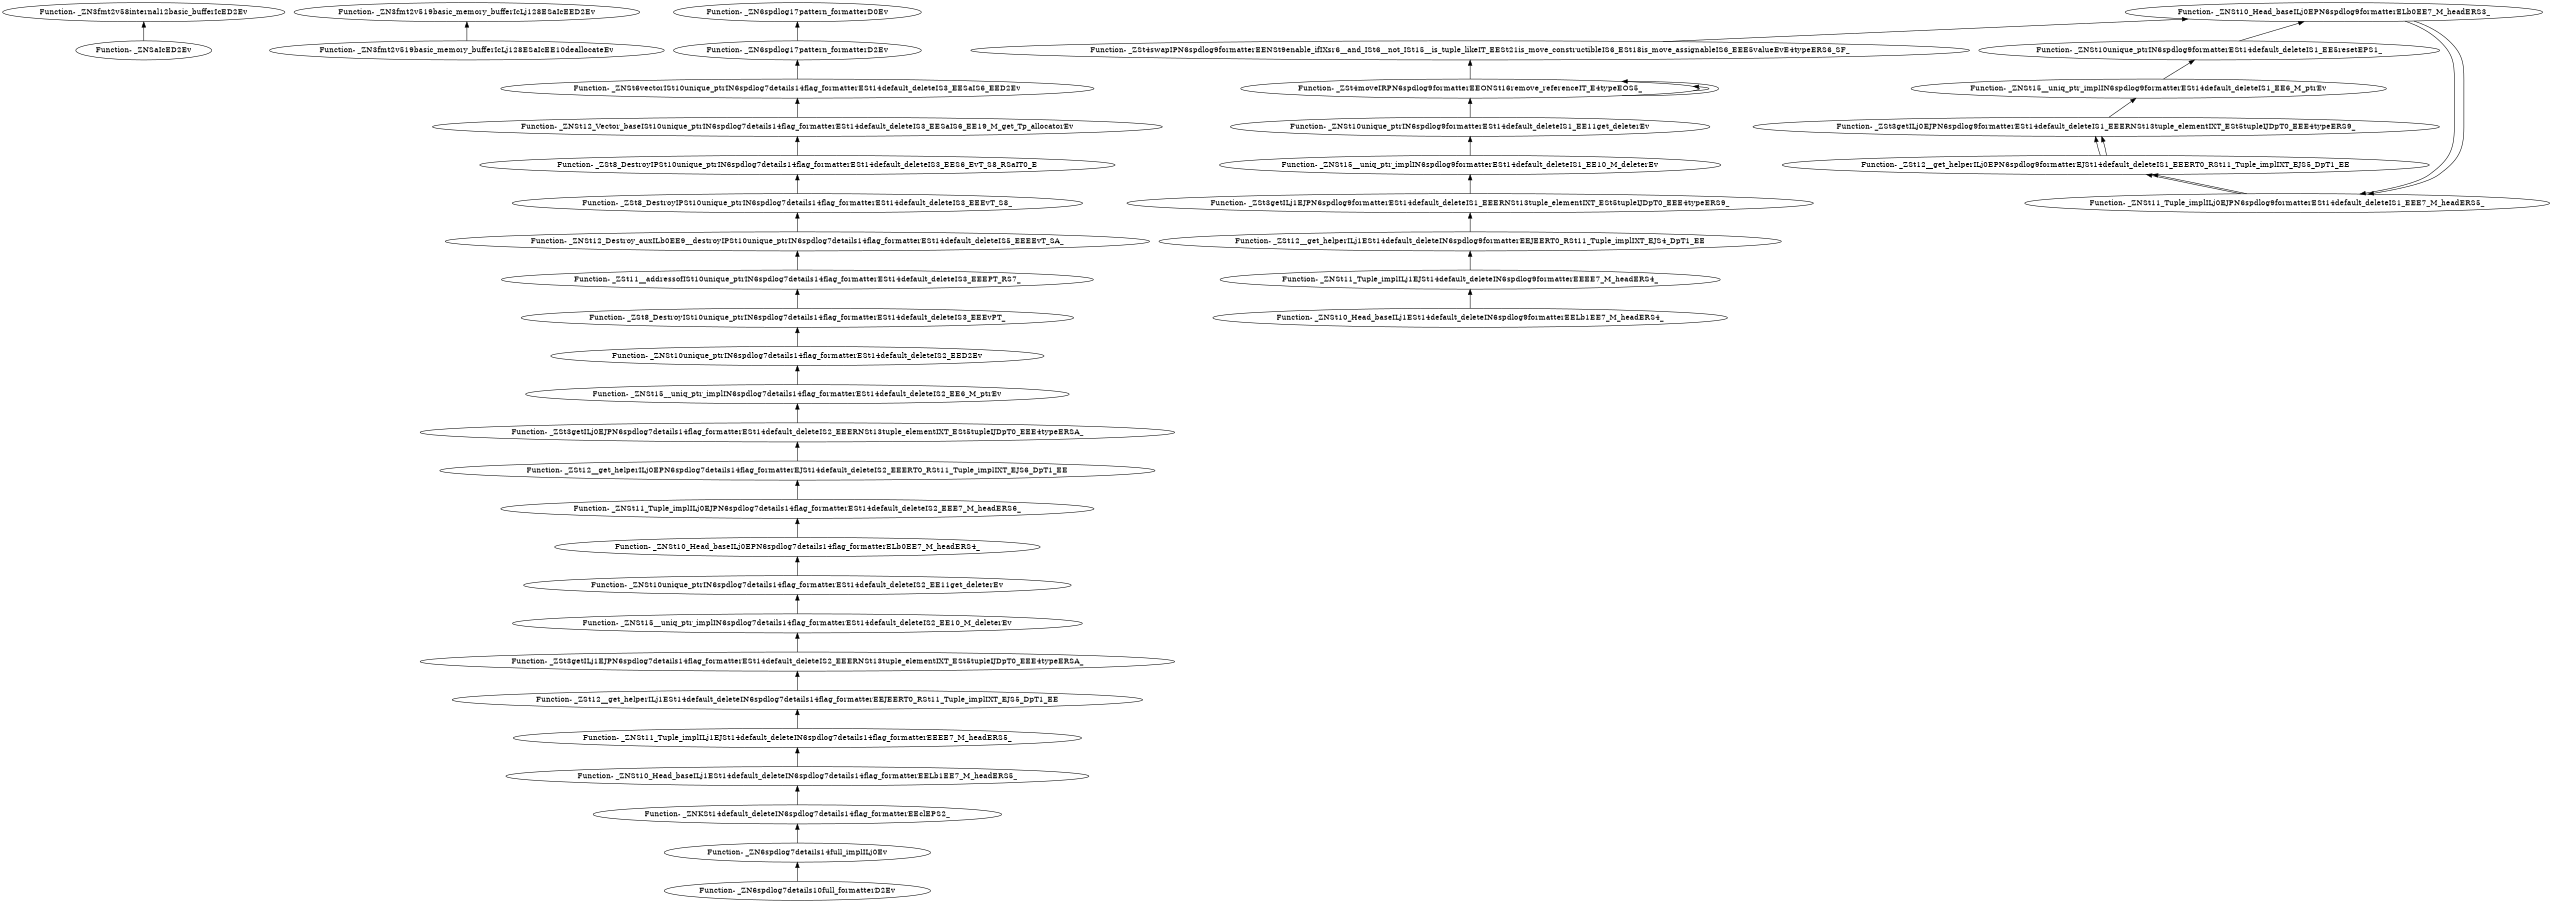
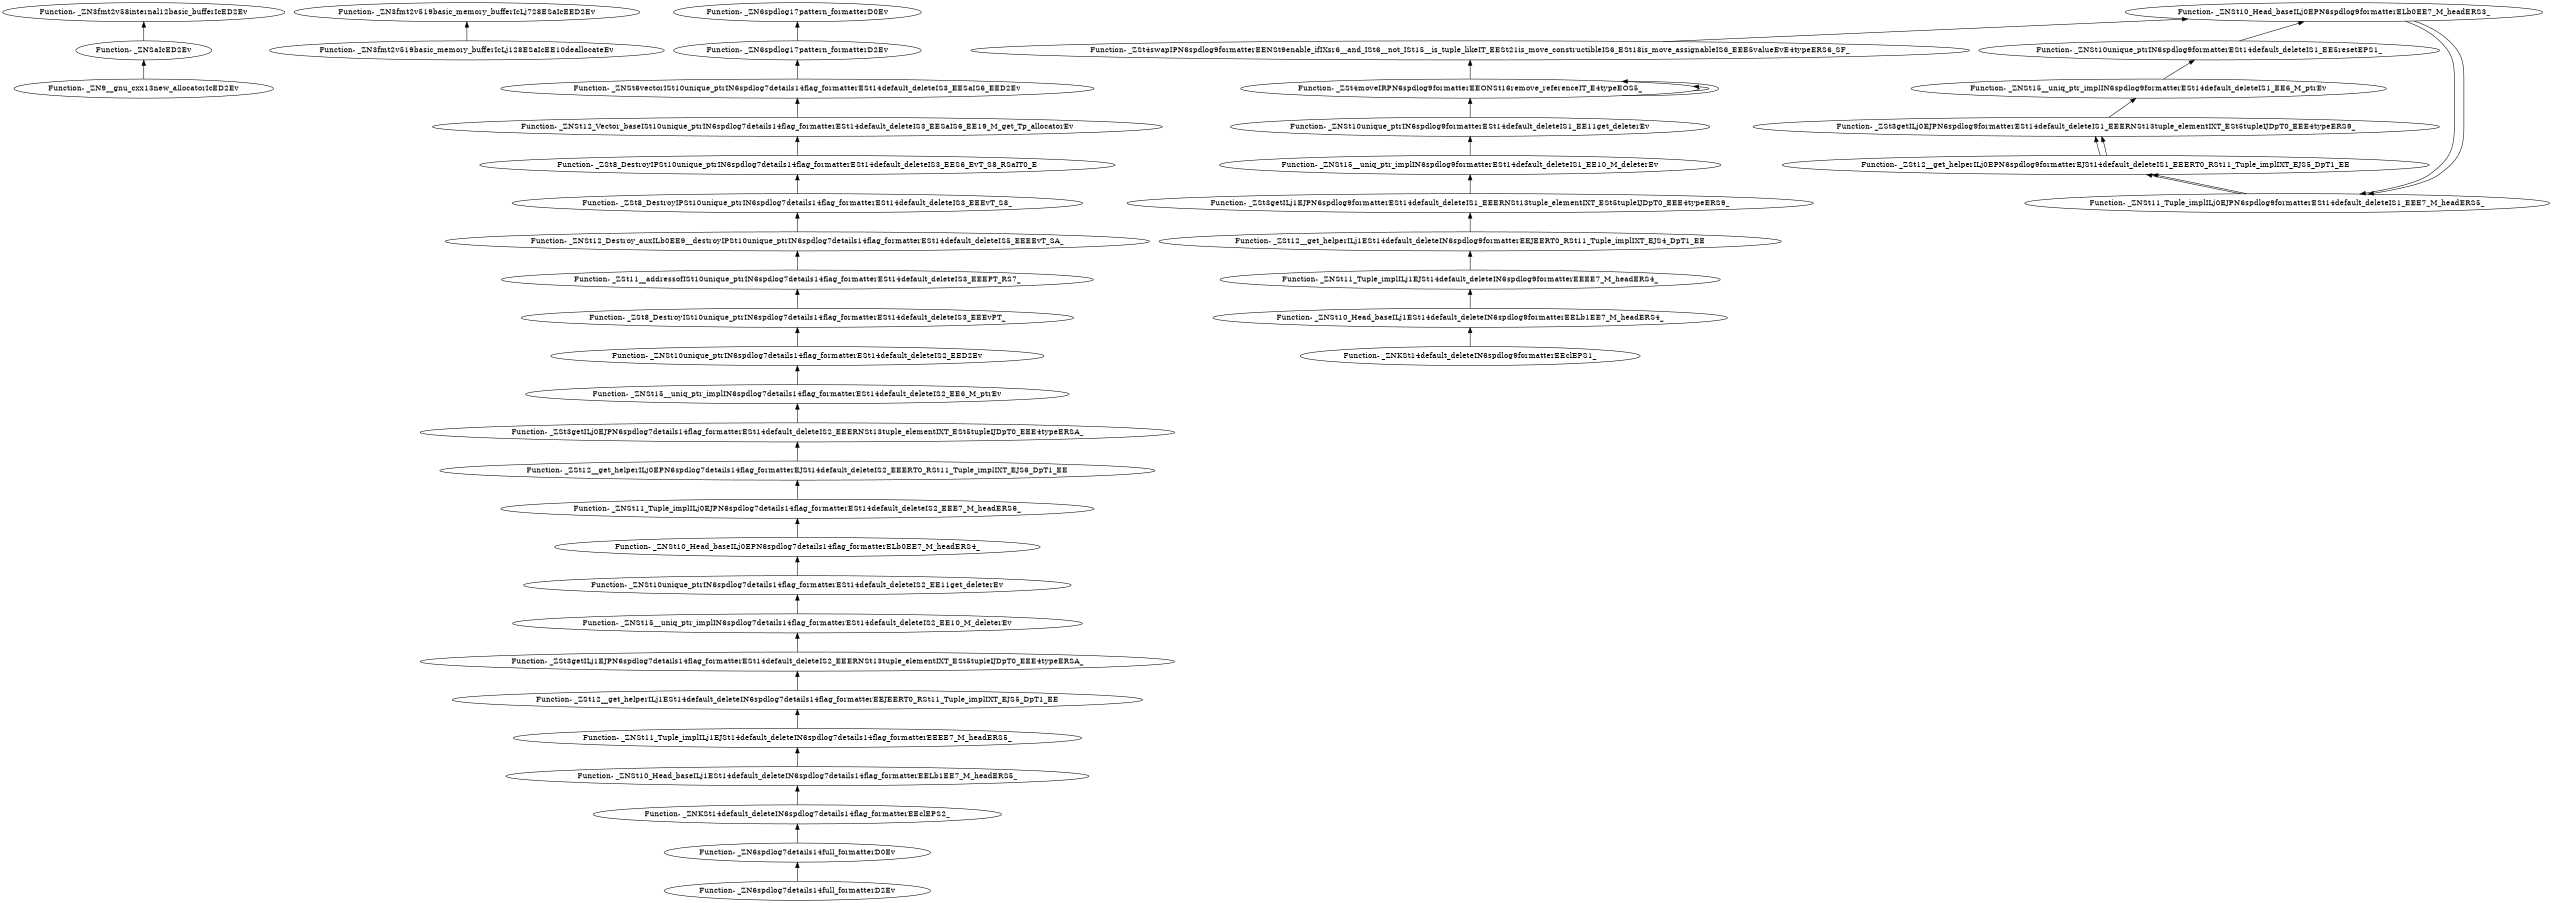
node "Function- _ZN3fmt2v519basic_memory_bufferIcLj128ESaIcEED2Ev": label "Function- _ZN3fmt2v519basic_memory_bufferIcLj128ESaIcEED2Ev" -> "Function- _ZN3fmt2v519basic_memory_bufferIcLj728ESaIcEED2Ev"
node "Function- _ZN9__gnu_cxx13new_allocatorIcED2Ev": added
node "Function- _ZNKSt14default_deleteIN6spdlog9formatterEEclEPS1_": added
node "Function- _ZN6spdlog7details14full_implILj0Ev": label "Function- _ZN6spdlog7details14full_implILj0Ev" -> "Function- _ZN6spdlog7details14full_formatterD0Ev"
node "Function- _ZN6spdlog7details10full_formatterD2Ev": label "Function- _ZN6spdlog7details10full_formatterD2Ev" -> "Function- _ZN6spdlog7details14full_formatterD2Ev"
